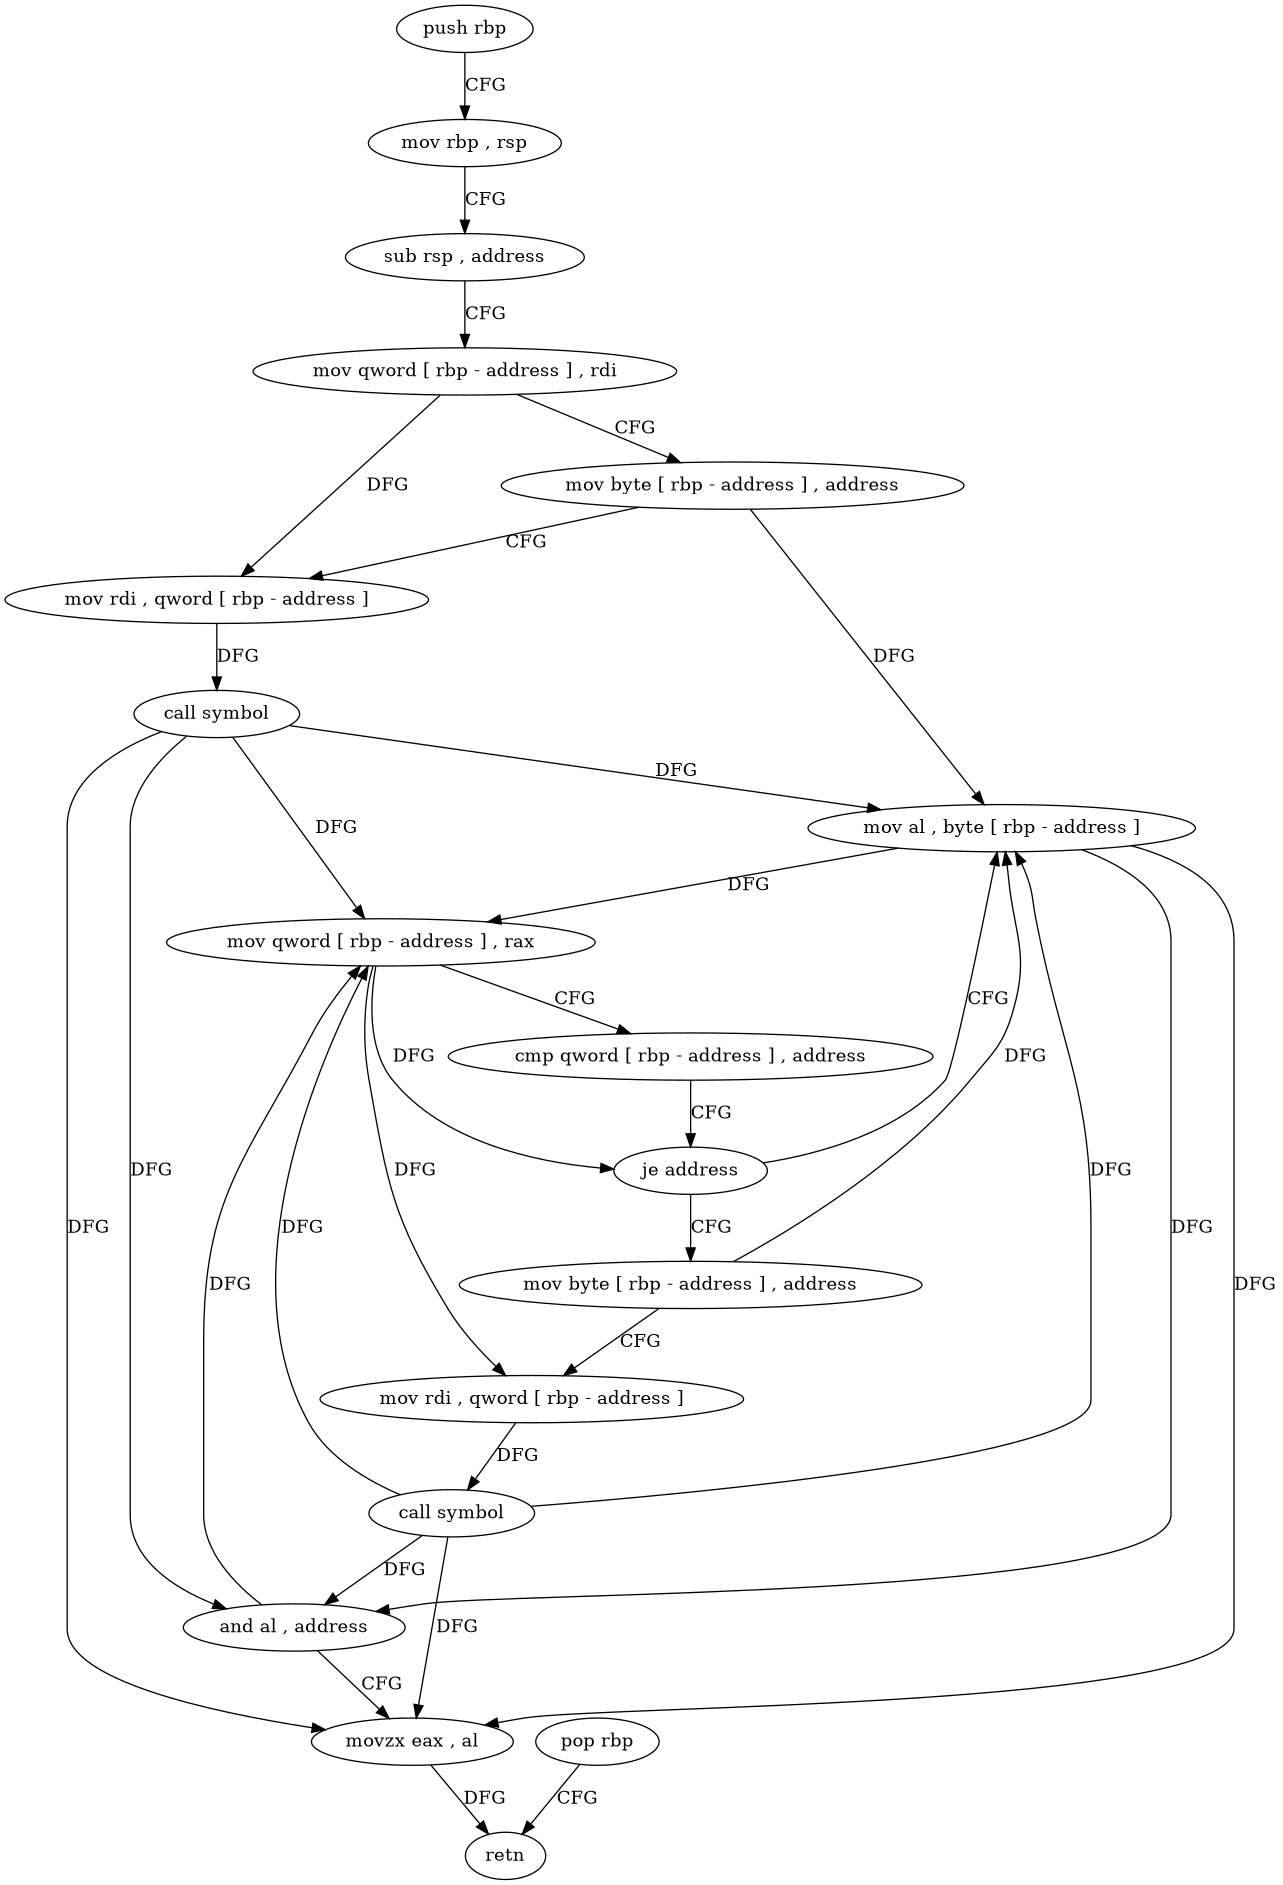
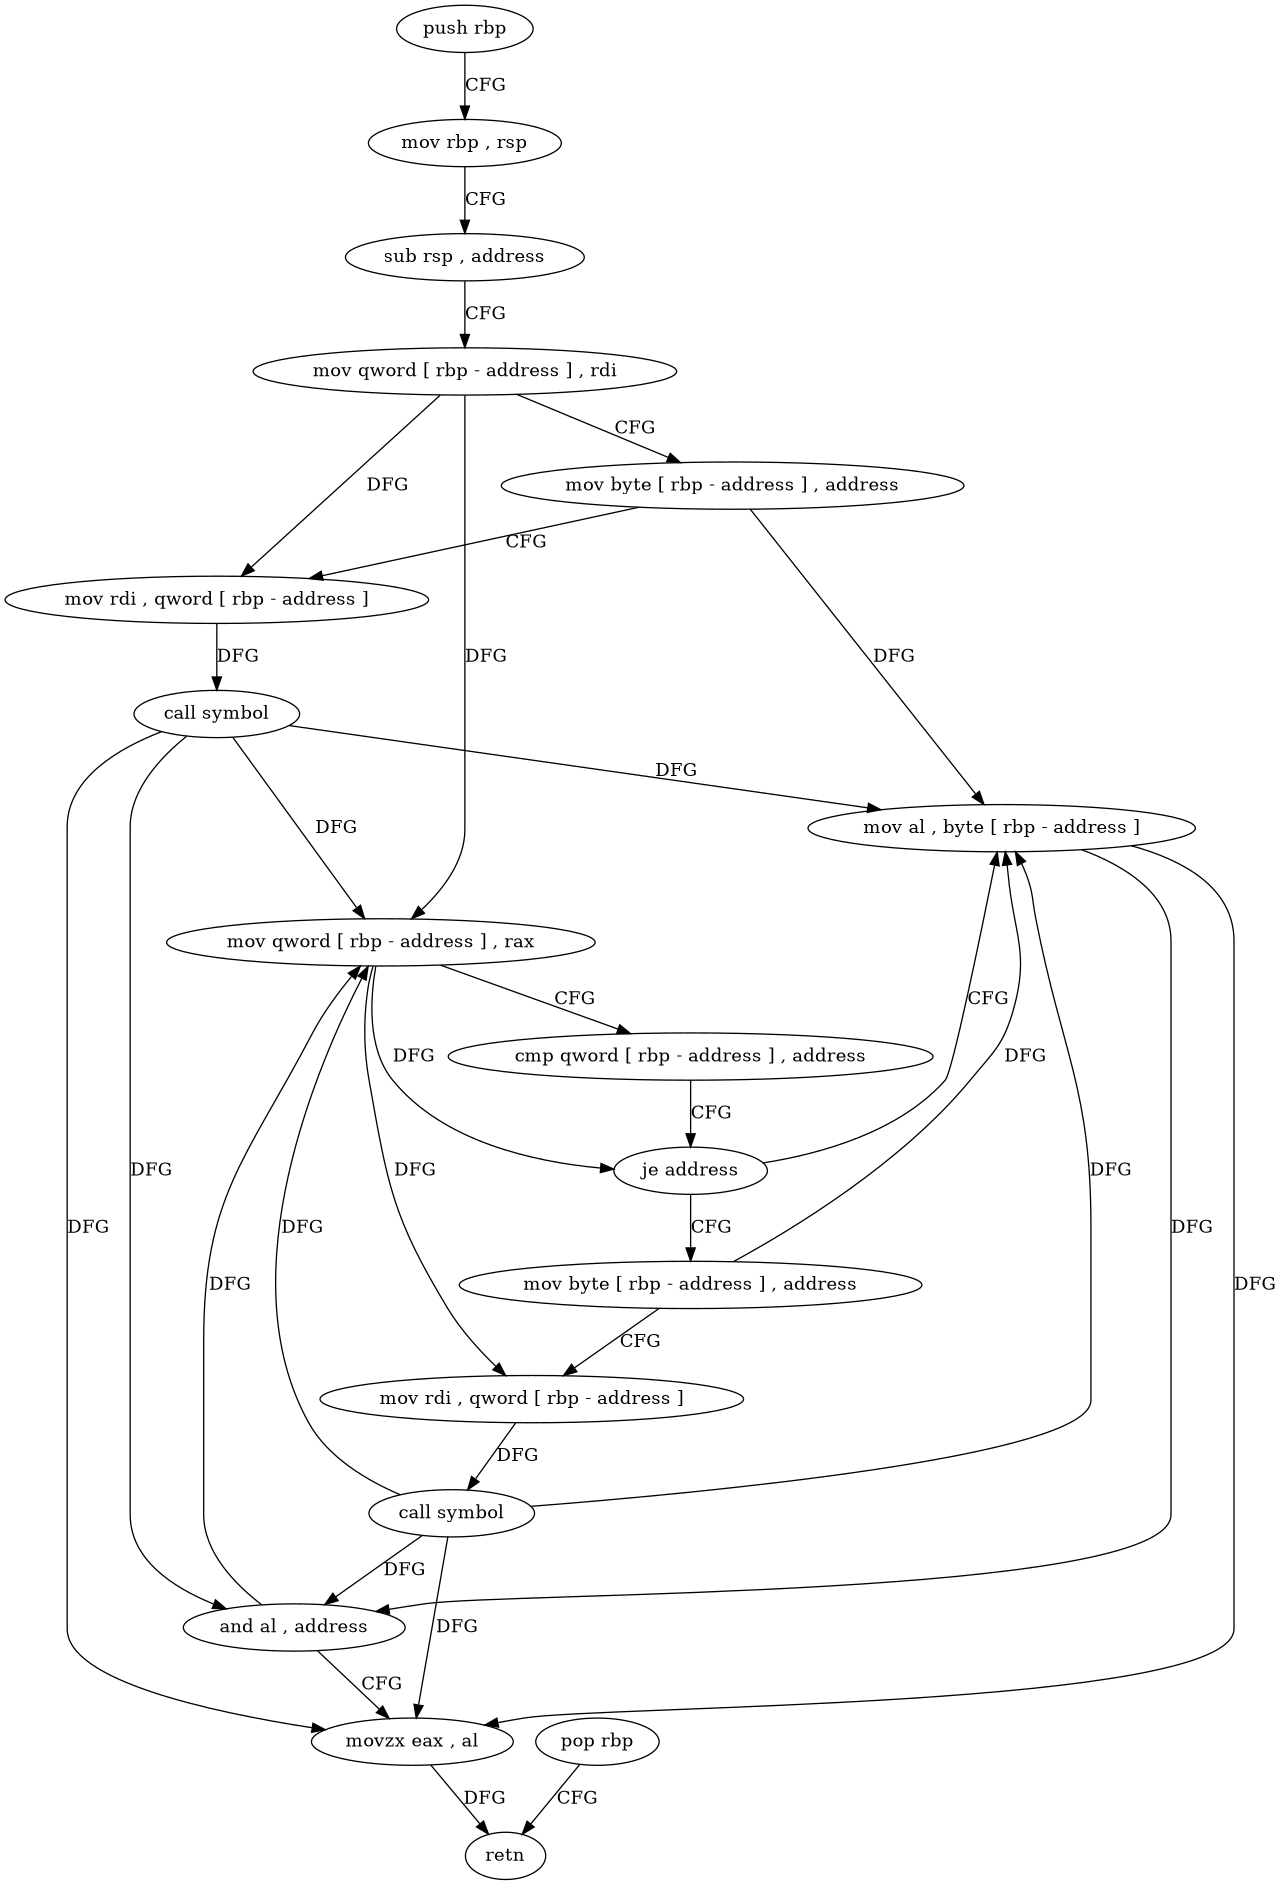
edge "mov al , byte [ rbp - address ]" -> "mov qword [ rbp - address ] , rax": now "mov qword [ rbp - address ] , rdi" -> "mov qword [ rbp - address ] , rax"
